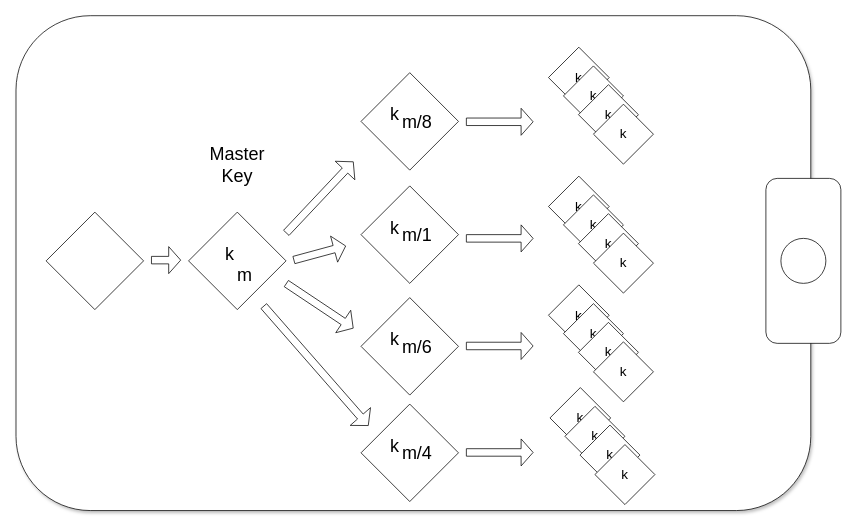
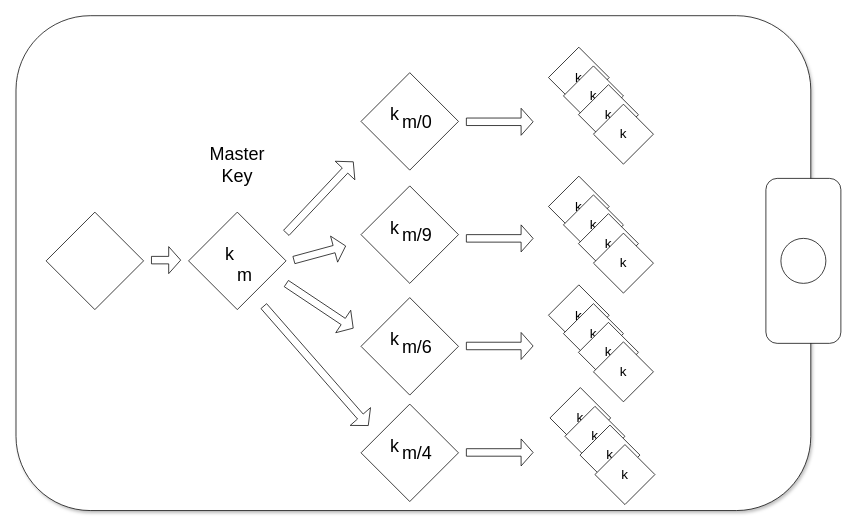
node "m/8": label "m/8" -> "m/0"
node "m/1": label "m/1" -> "m/9"
